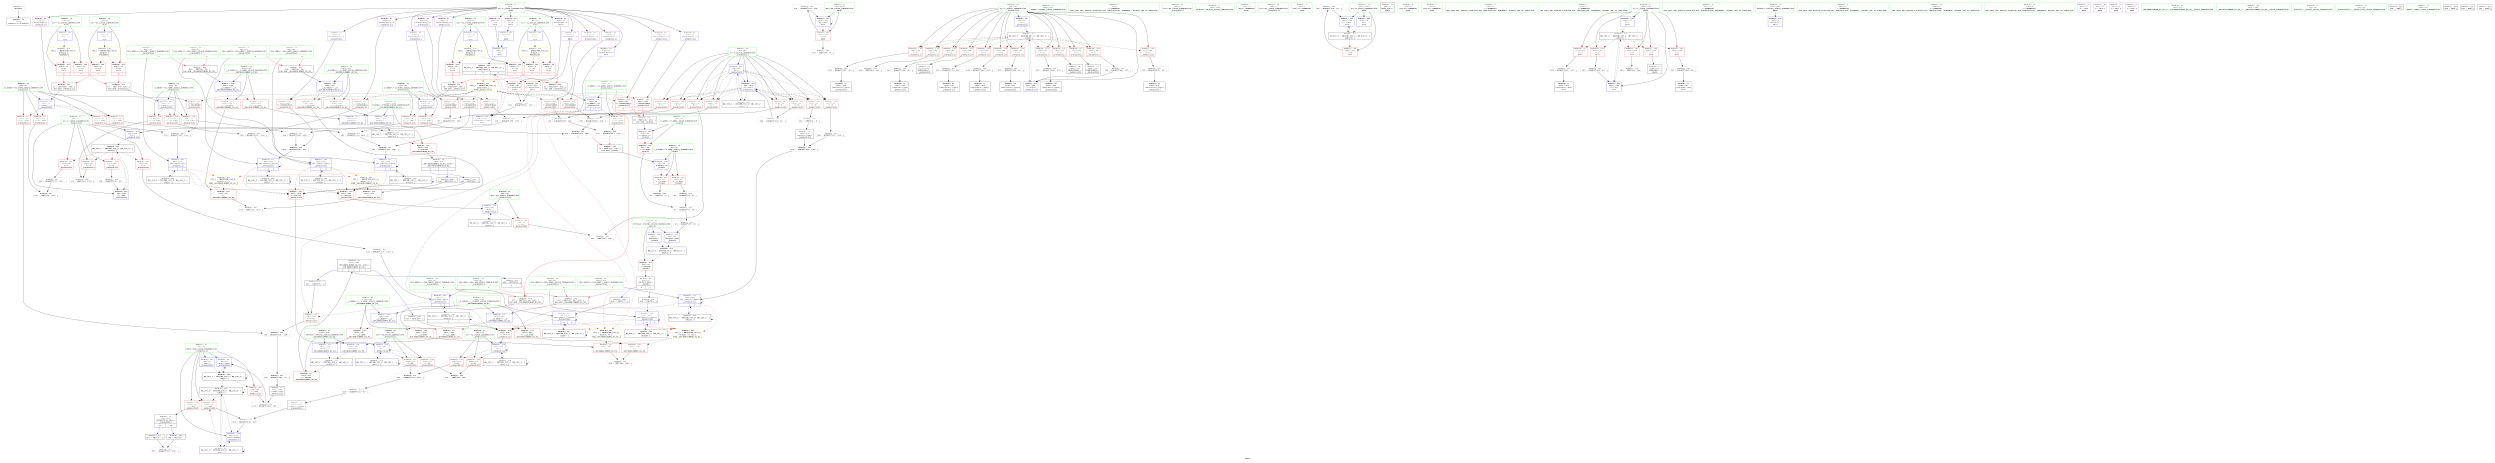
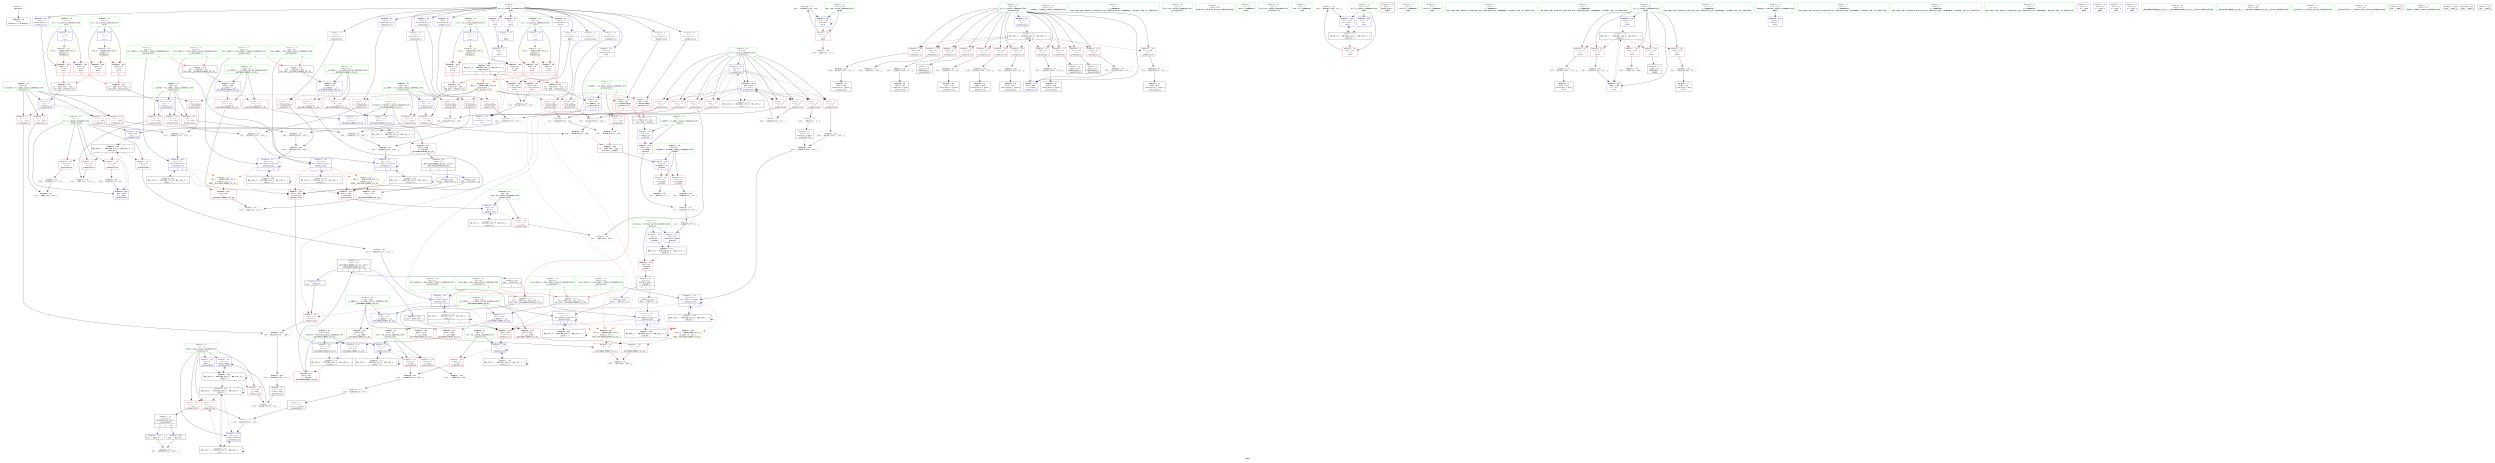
node "NodeID: 122": removed
